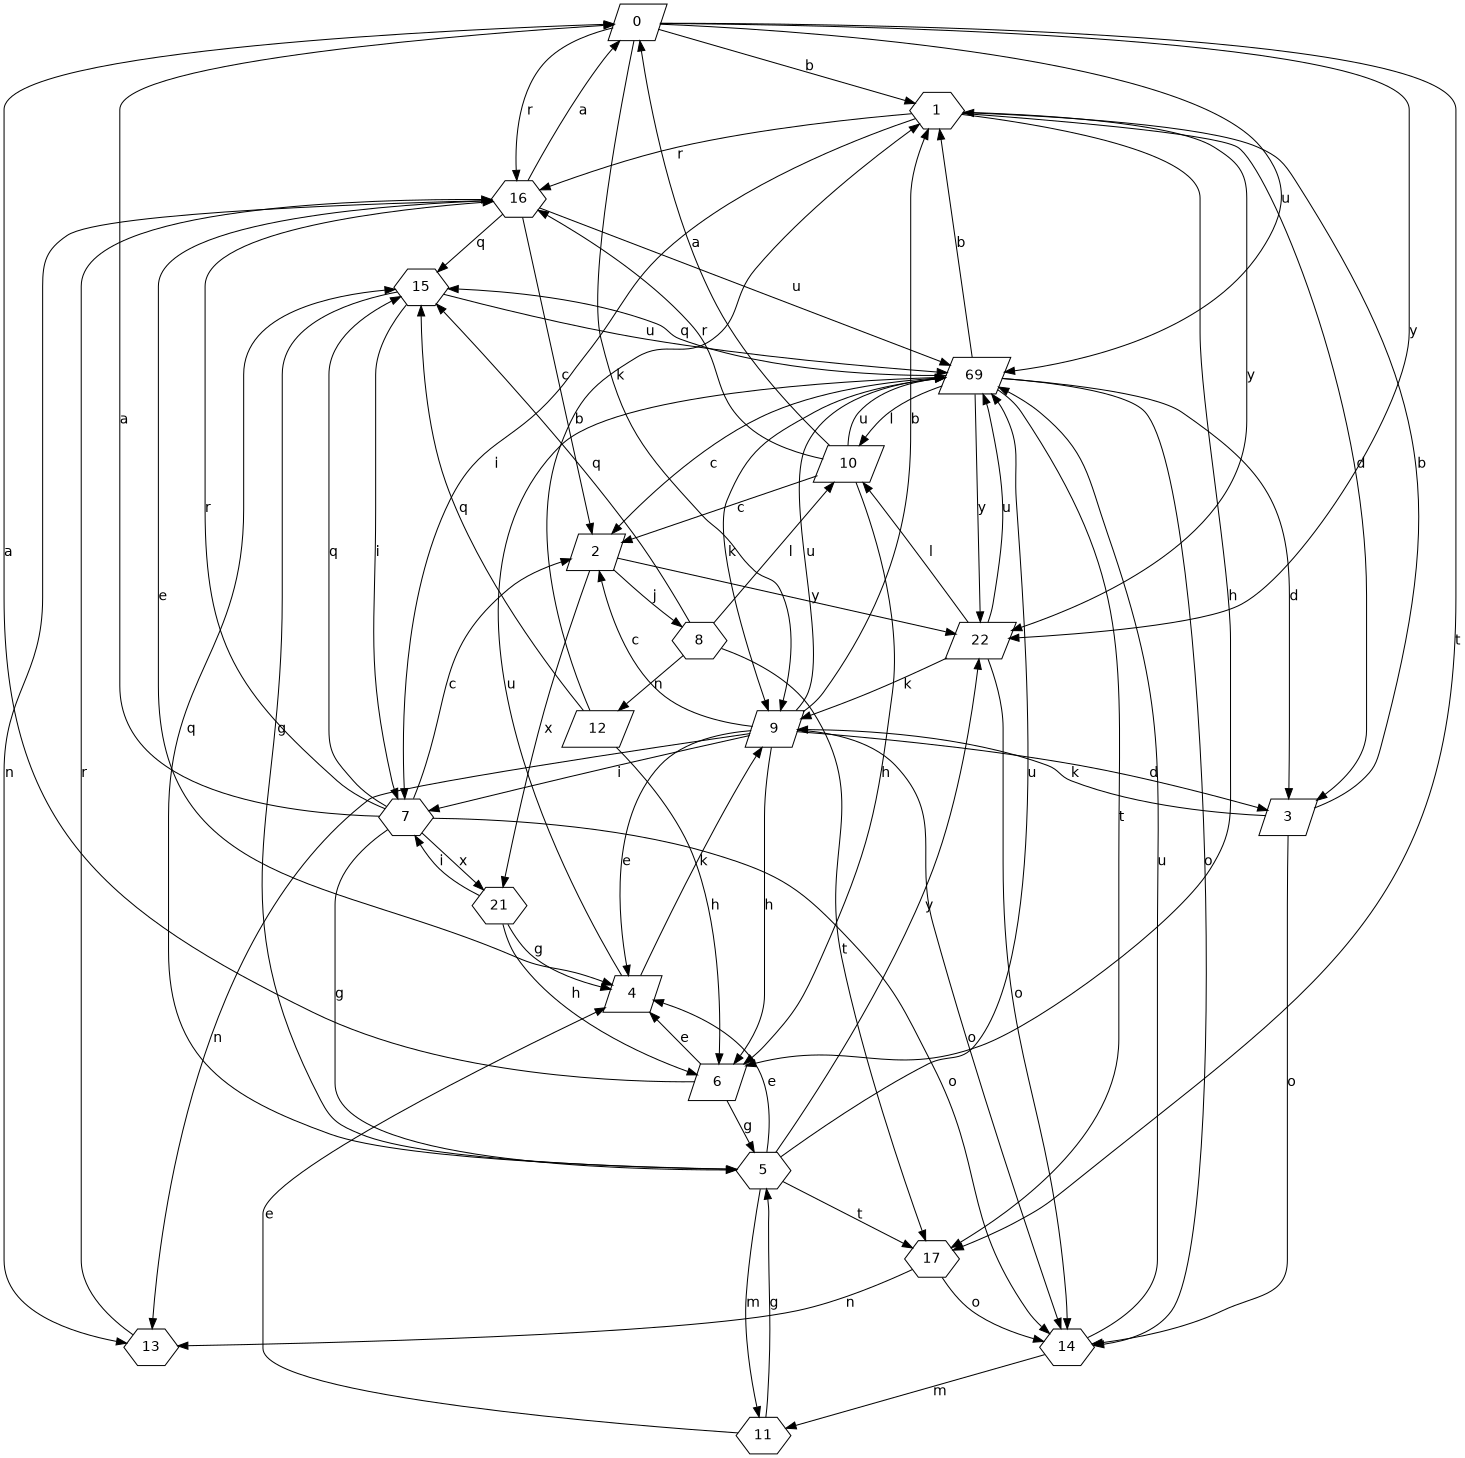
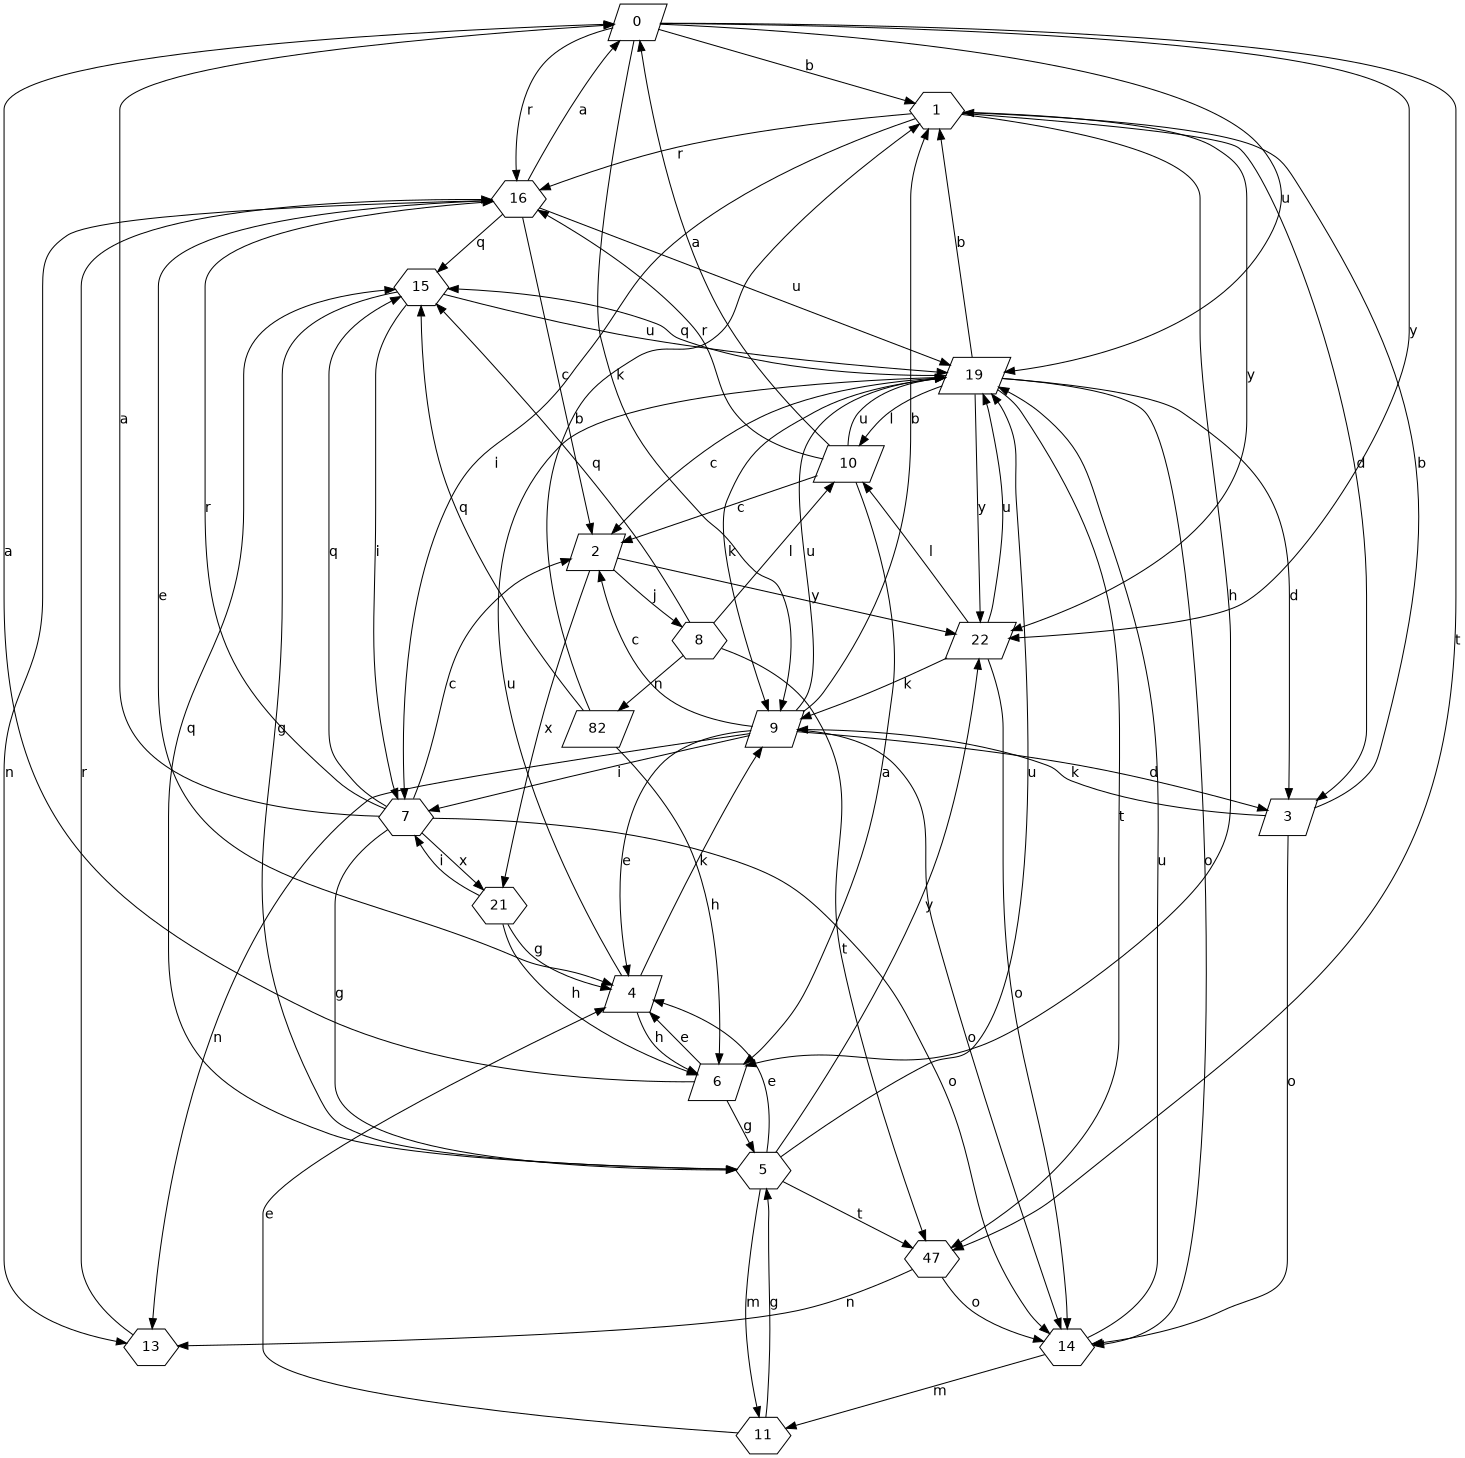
node "69": label "69" -> "19"
node "12": label "12" -> "82"
edge "10" -> "6": label "h" -> "a"
edge "9" -> "6": now "4" -> "6"
node "17": label "17" -> "47"
